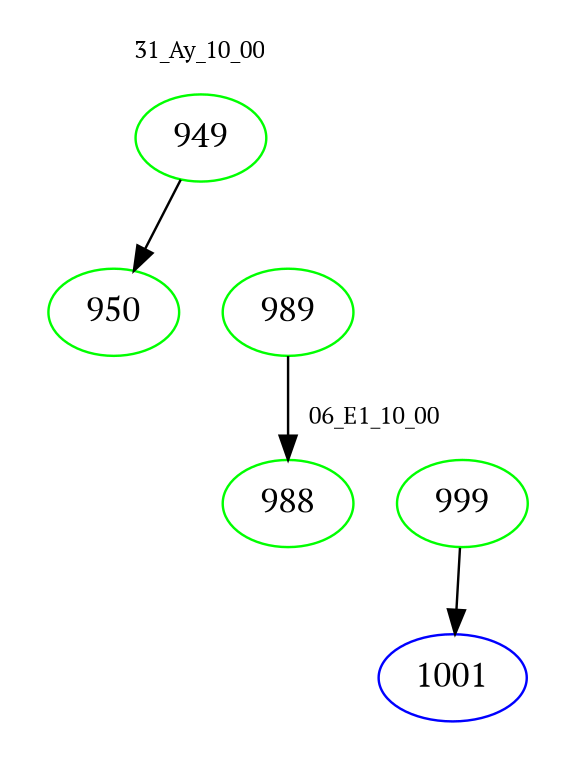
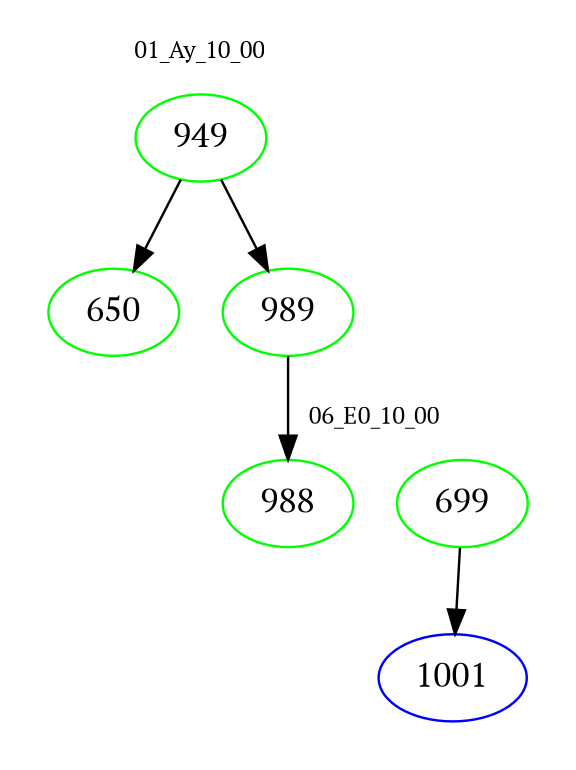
cluster "31_Ay_10_00": label "31_Ay_10_00" -> "01_Ay_10_00"
edge "949" -> "989": added
node "950": label "950" -> "650"
cluster "06_E1_10_00": label "06_E1_10_00" -> "06_E0_10_00"
node "999": label "999" -> "699"
